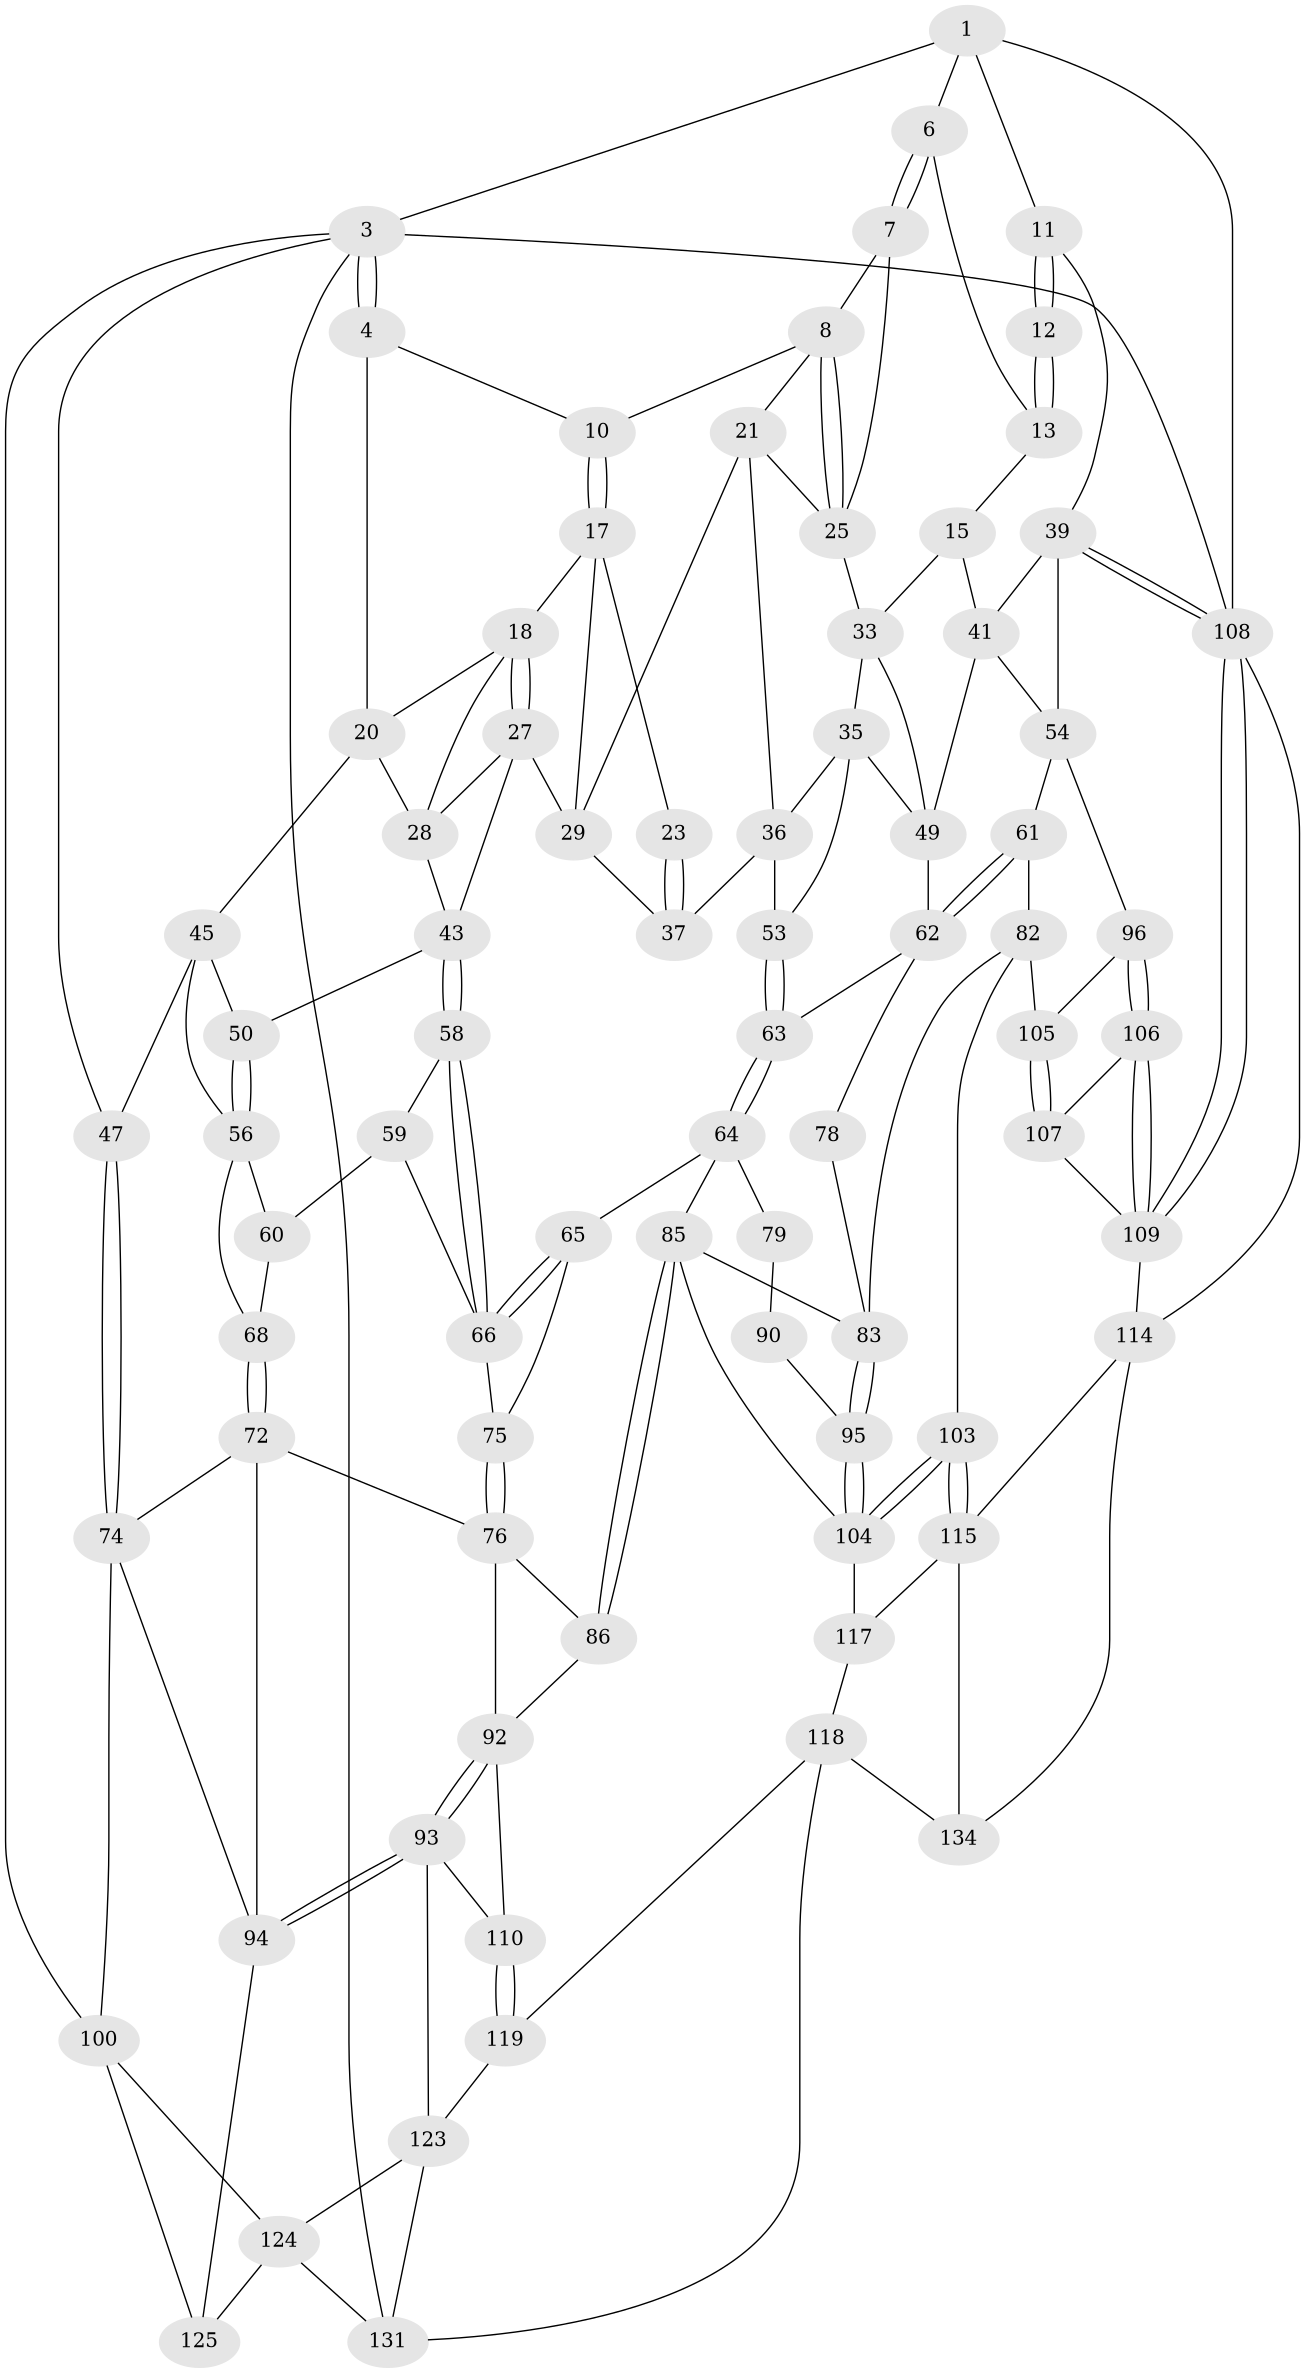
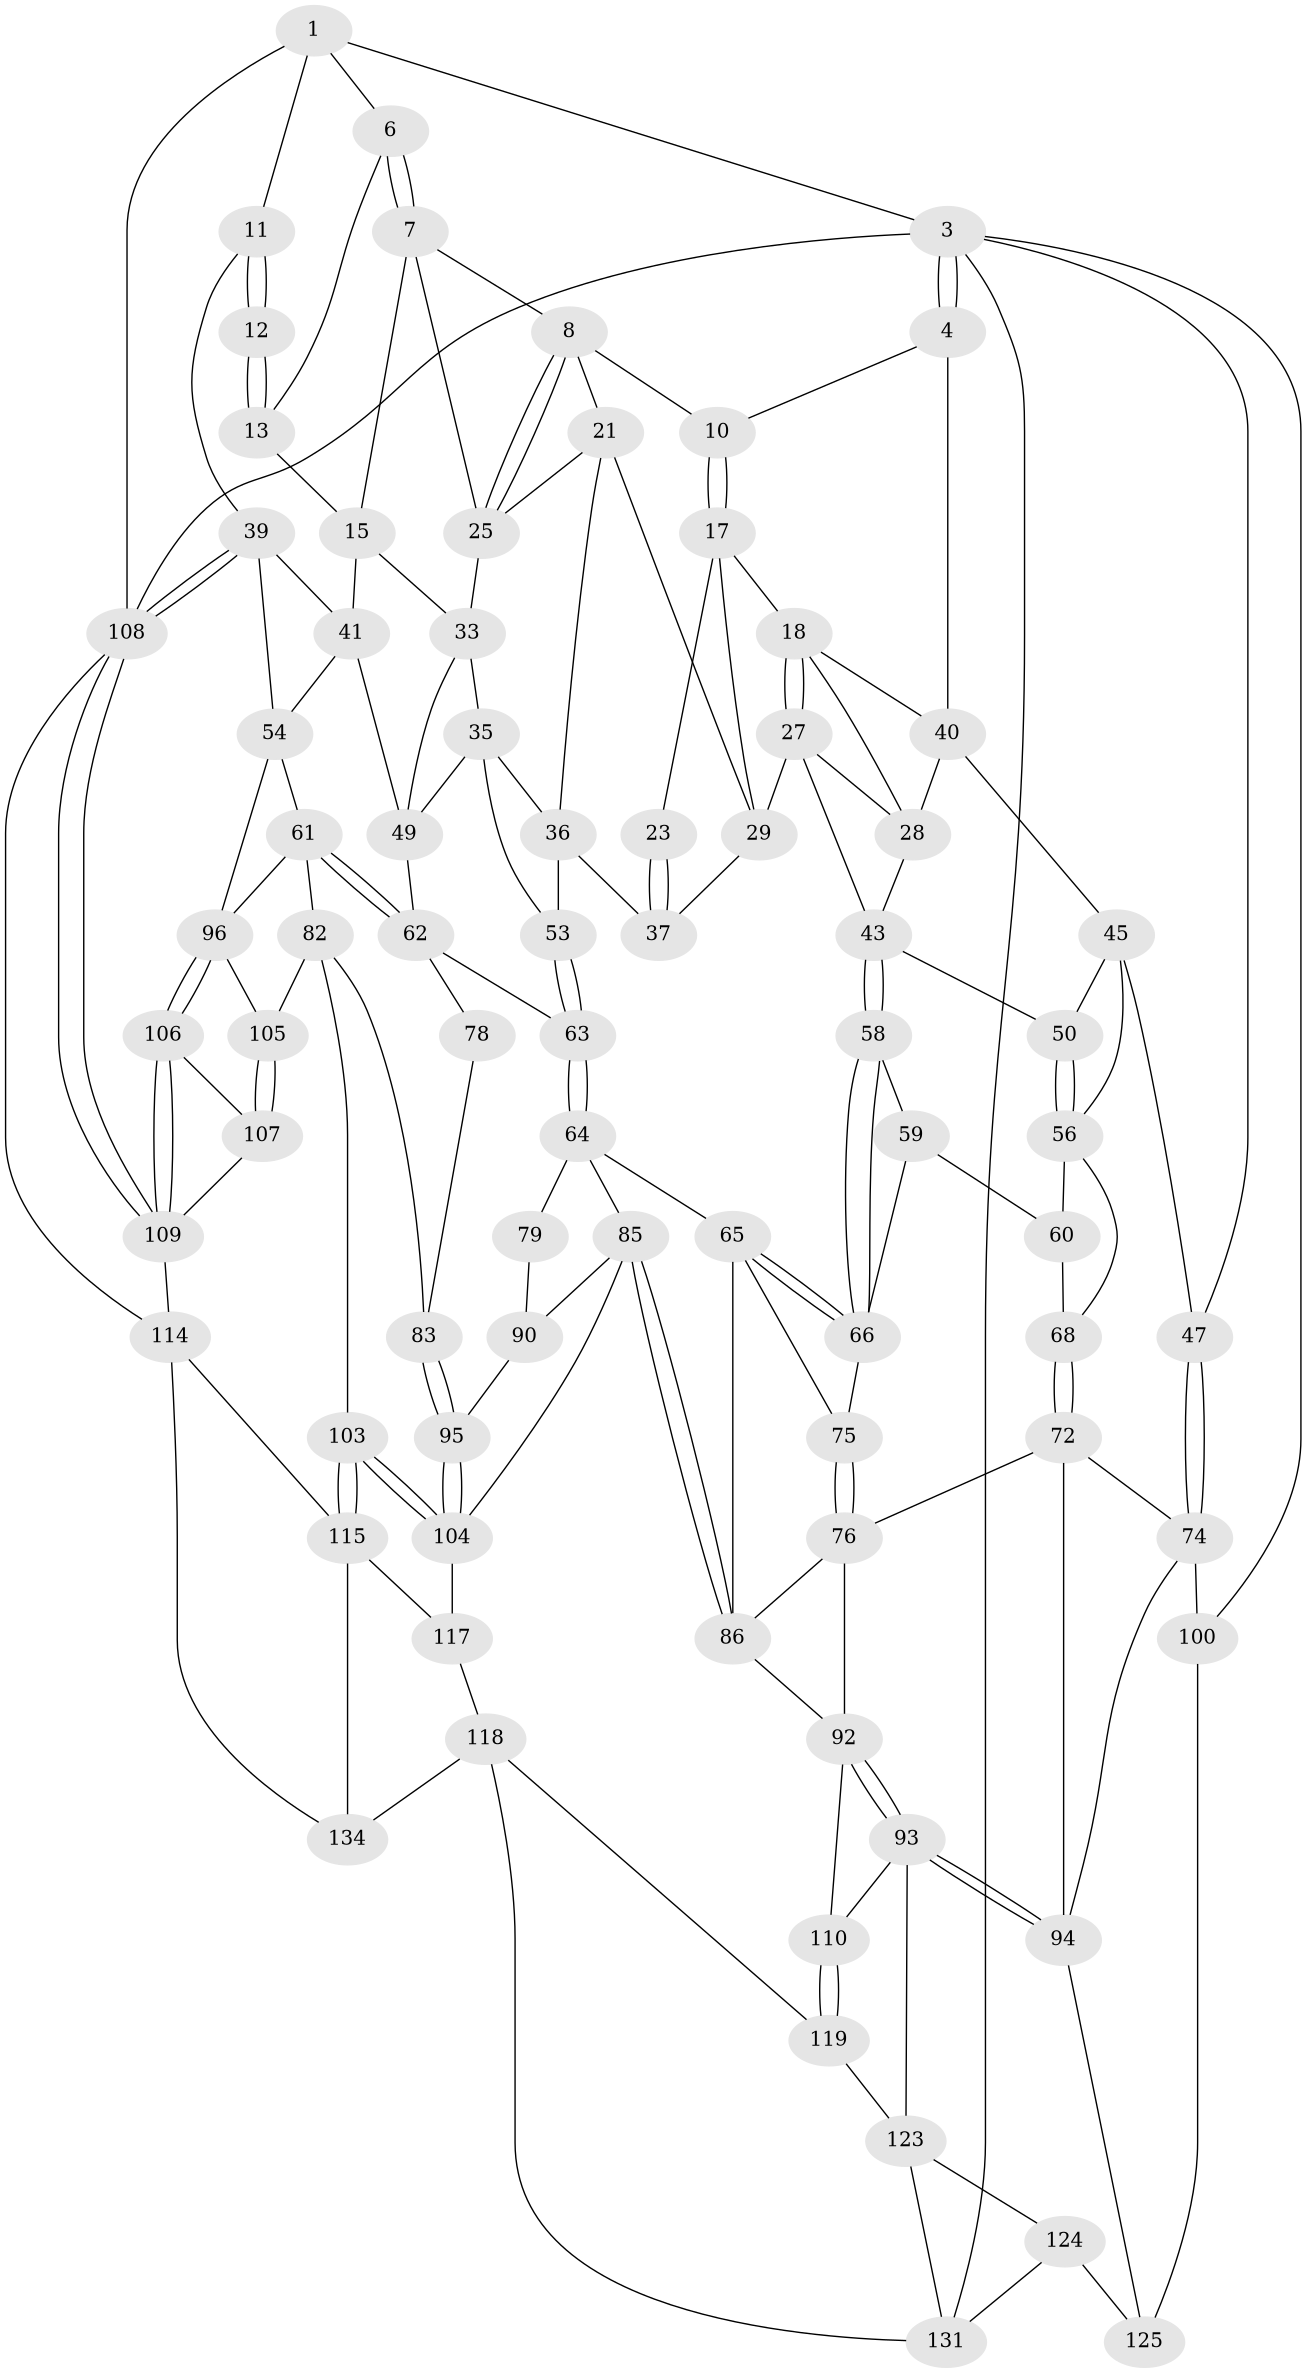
edge "7" -- "15": added
node "20": label "20" -> "40"
edge "61" -- "96": added
edge "85" -- "83": now "85" -- "90"
edge "65" -- "86": added
edge "100" -- "124": removed
